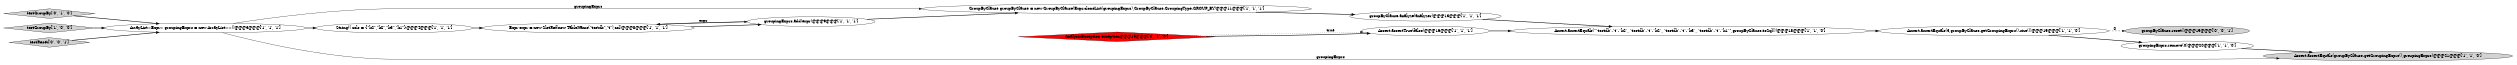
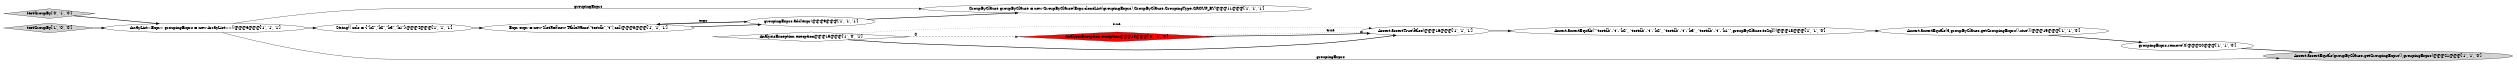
node "groupByClause.analyze(analyzer)@@@13@@@['1', '1', '1']": removed
node "groupByClause.reset()@@@19@@@['0', '0', '1']": removed
node "AnalysisException execption@@@15@@@['1', '0', '1']": added
node "testReset['0', '0', '1']": removed
